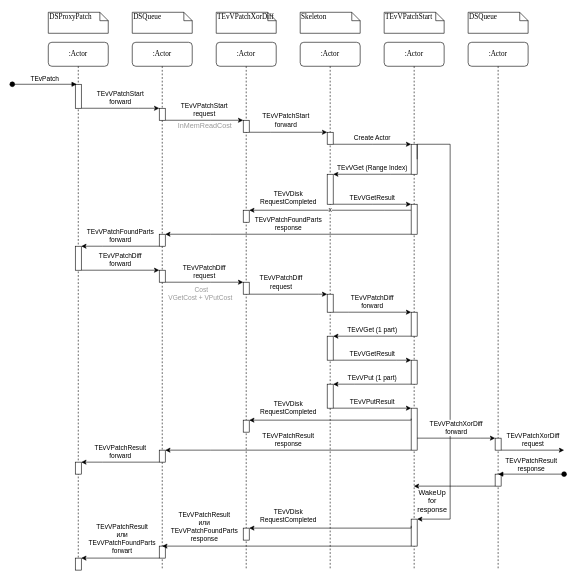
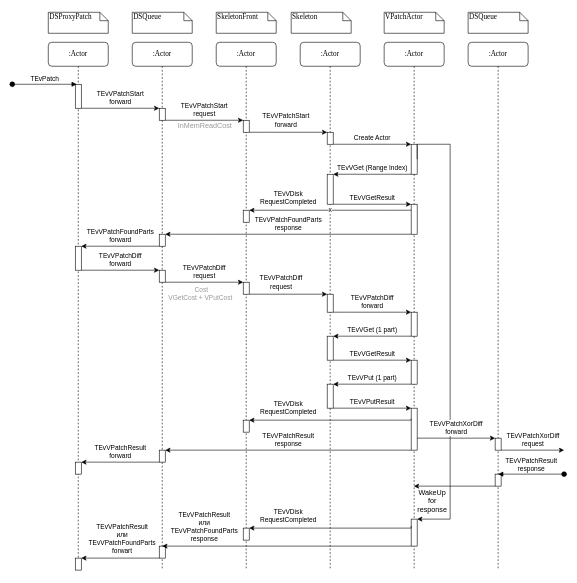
node "TEvVPatchStart": label "TEvVPatchStart" -> "VPatchActor"
node "TEvVPatchXorDiff": label "TEvVPatchXorDiff" -> "SkeletonFront"
node "Skeleton": moved (330, 23) -> (321, 23)
